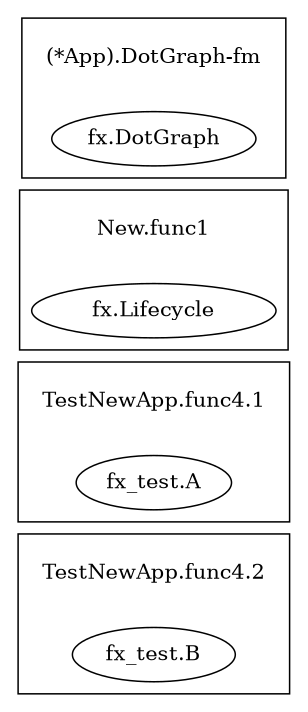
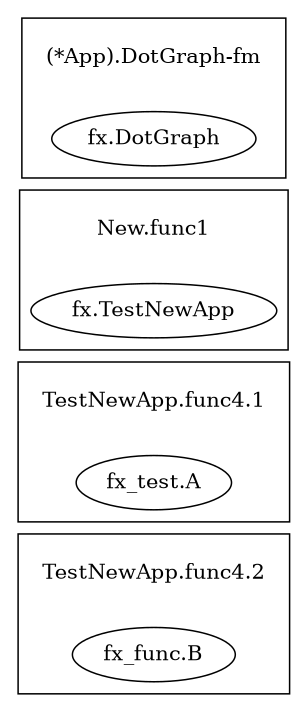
node "fx.Lifecycle": label "fx.Lifecycle" -> "fx.TestNewApp"
node "fx_test.B": label "fx_test.B" -> "fx_func.B"
